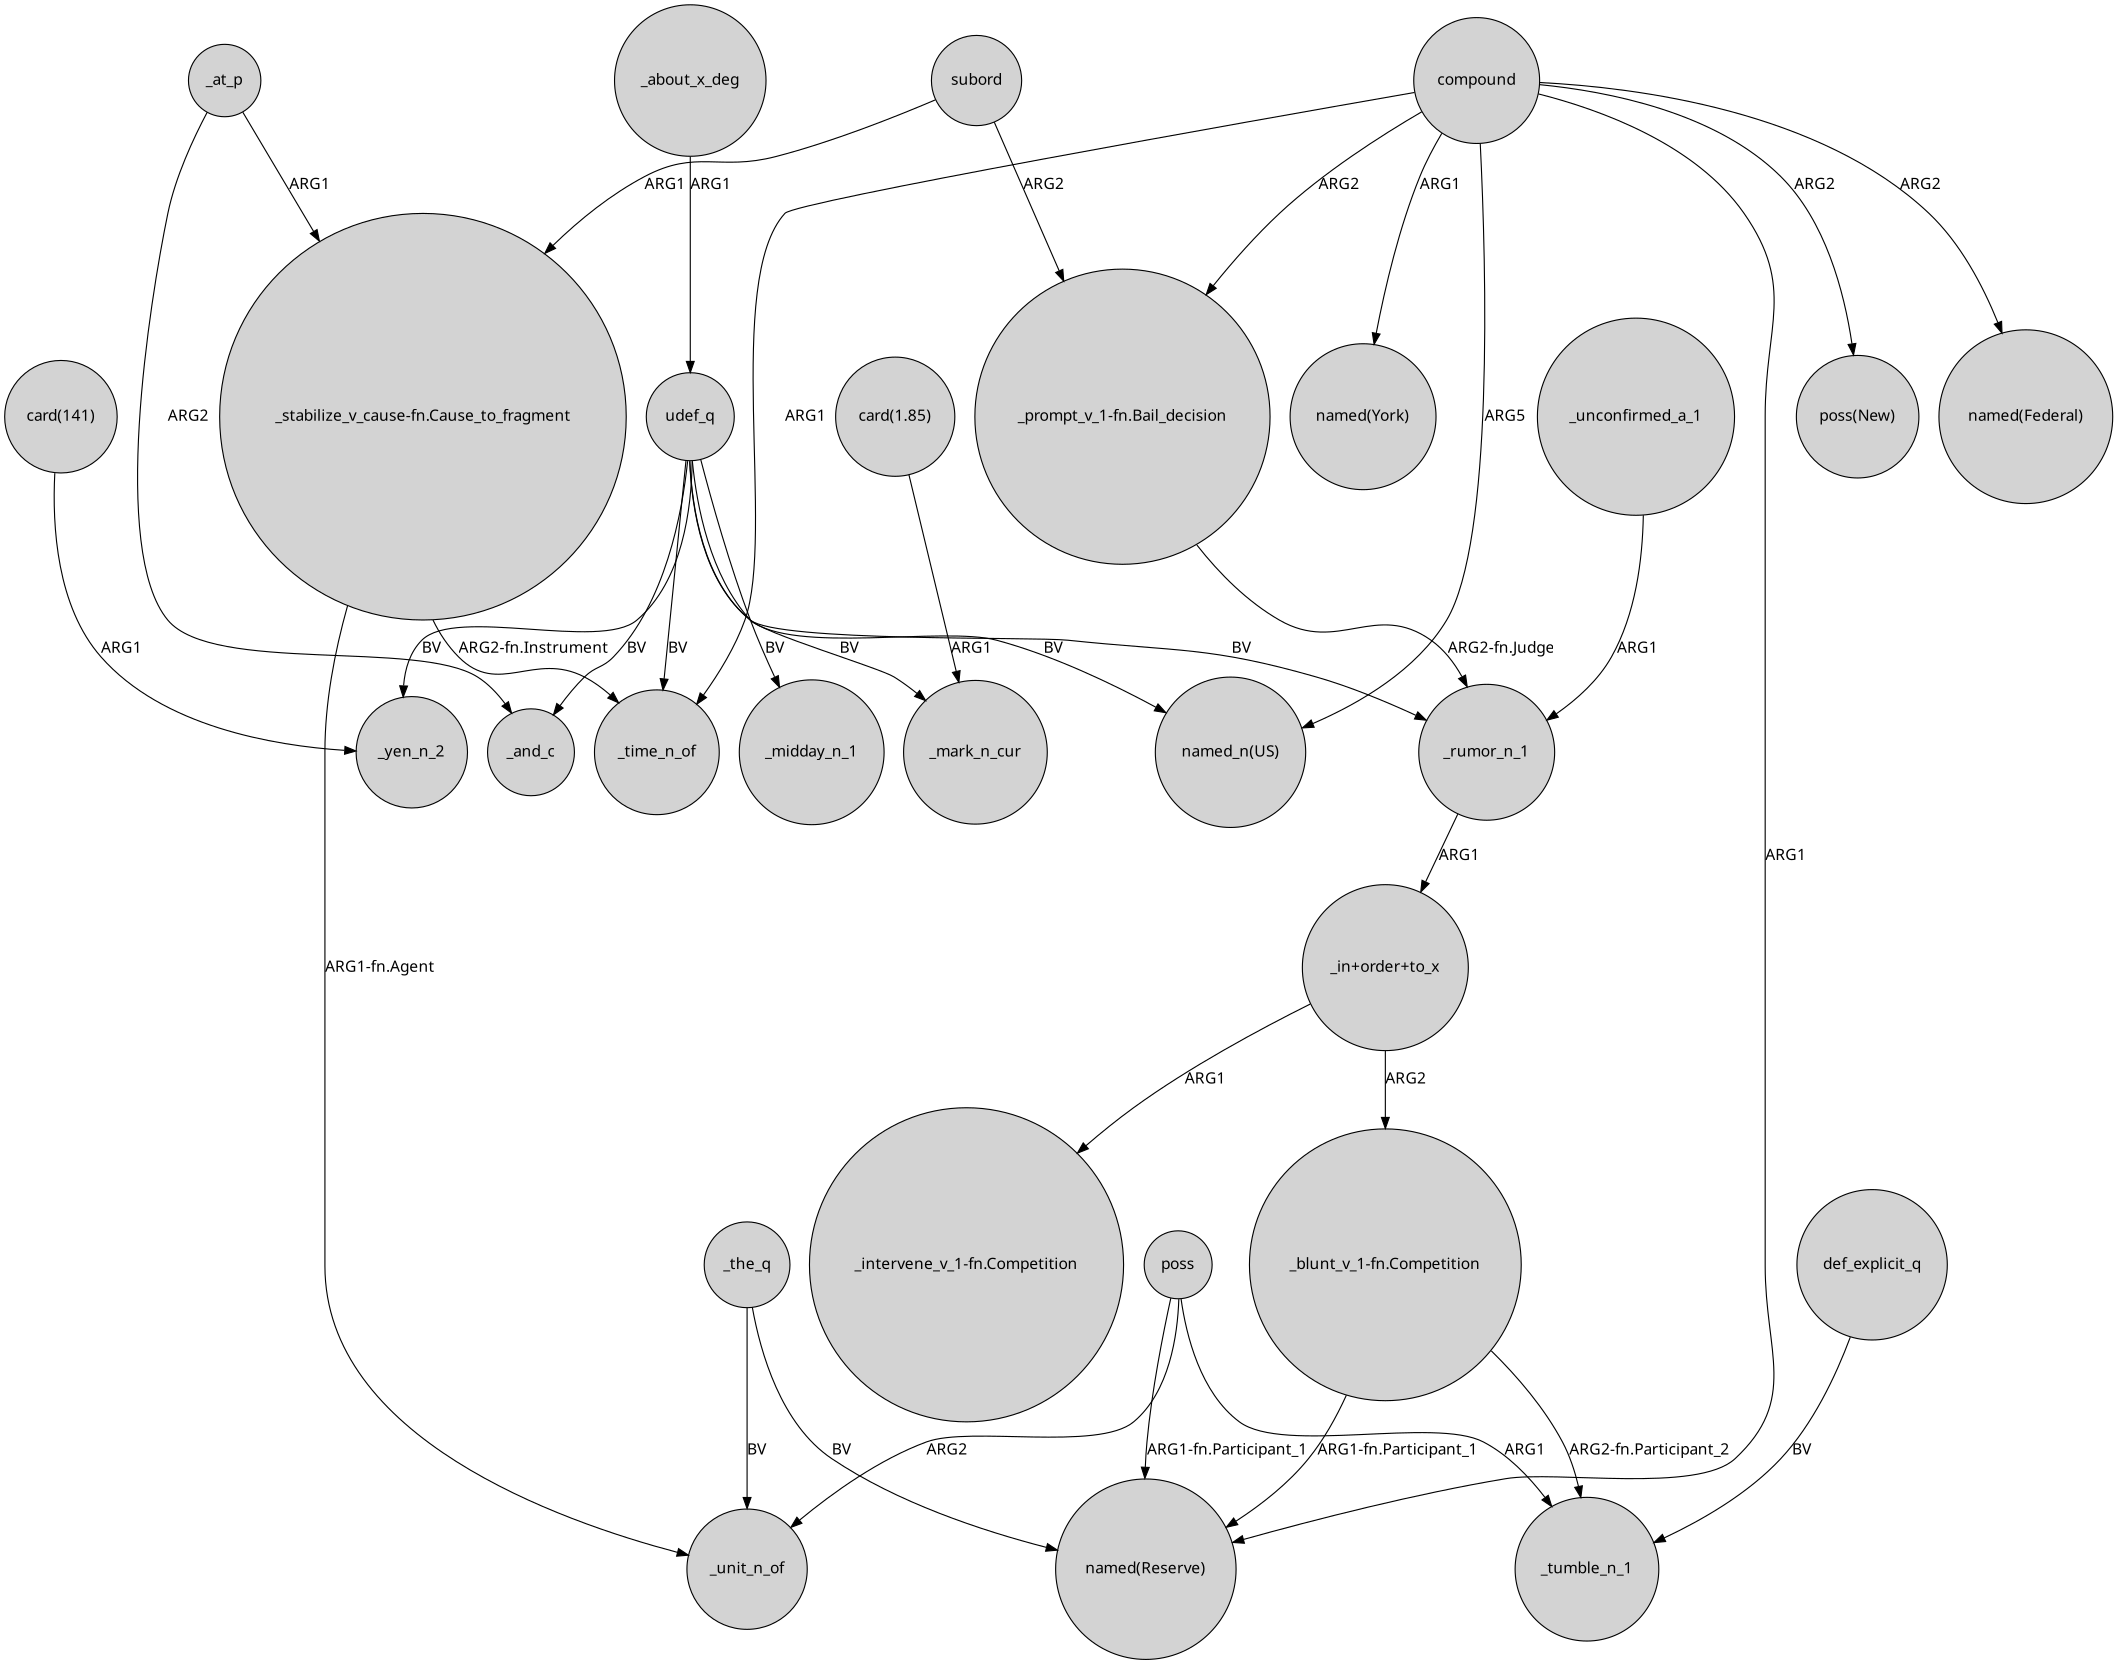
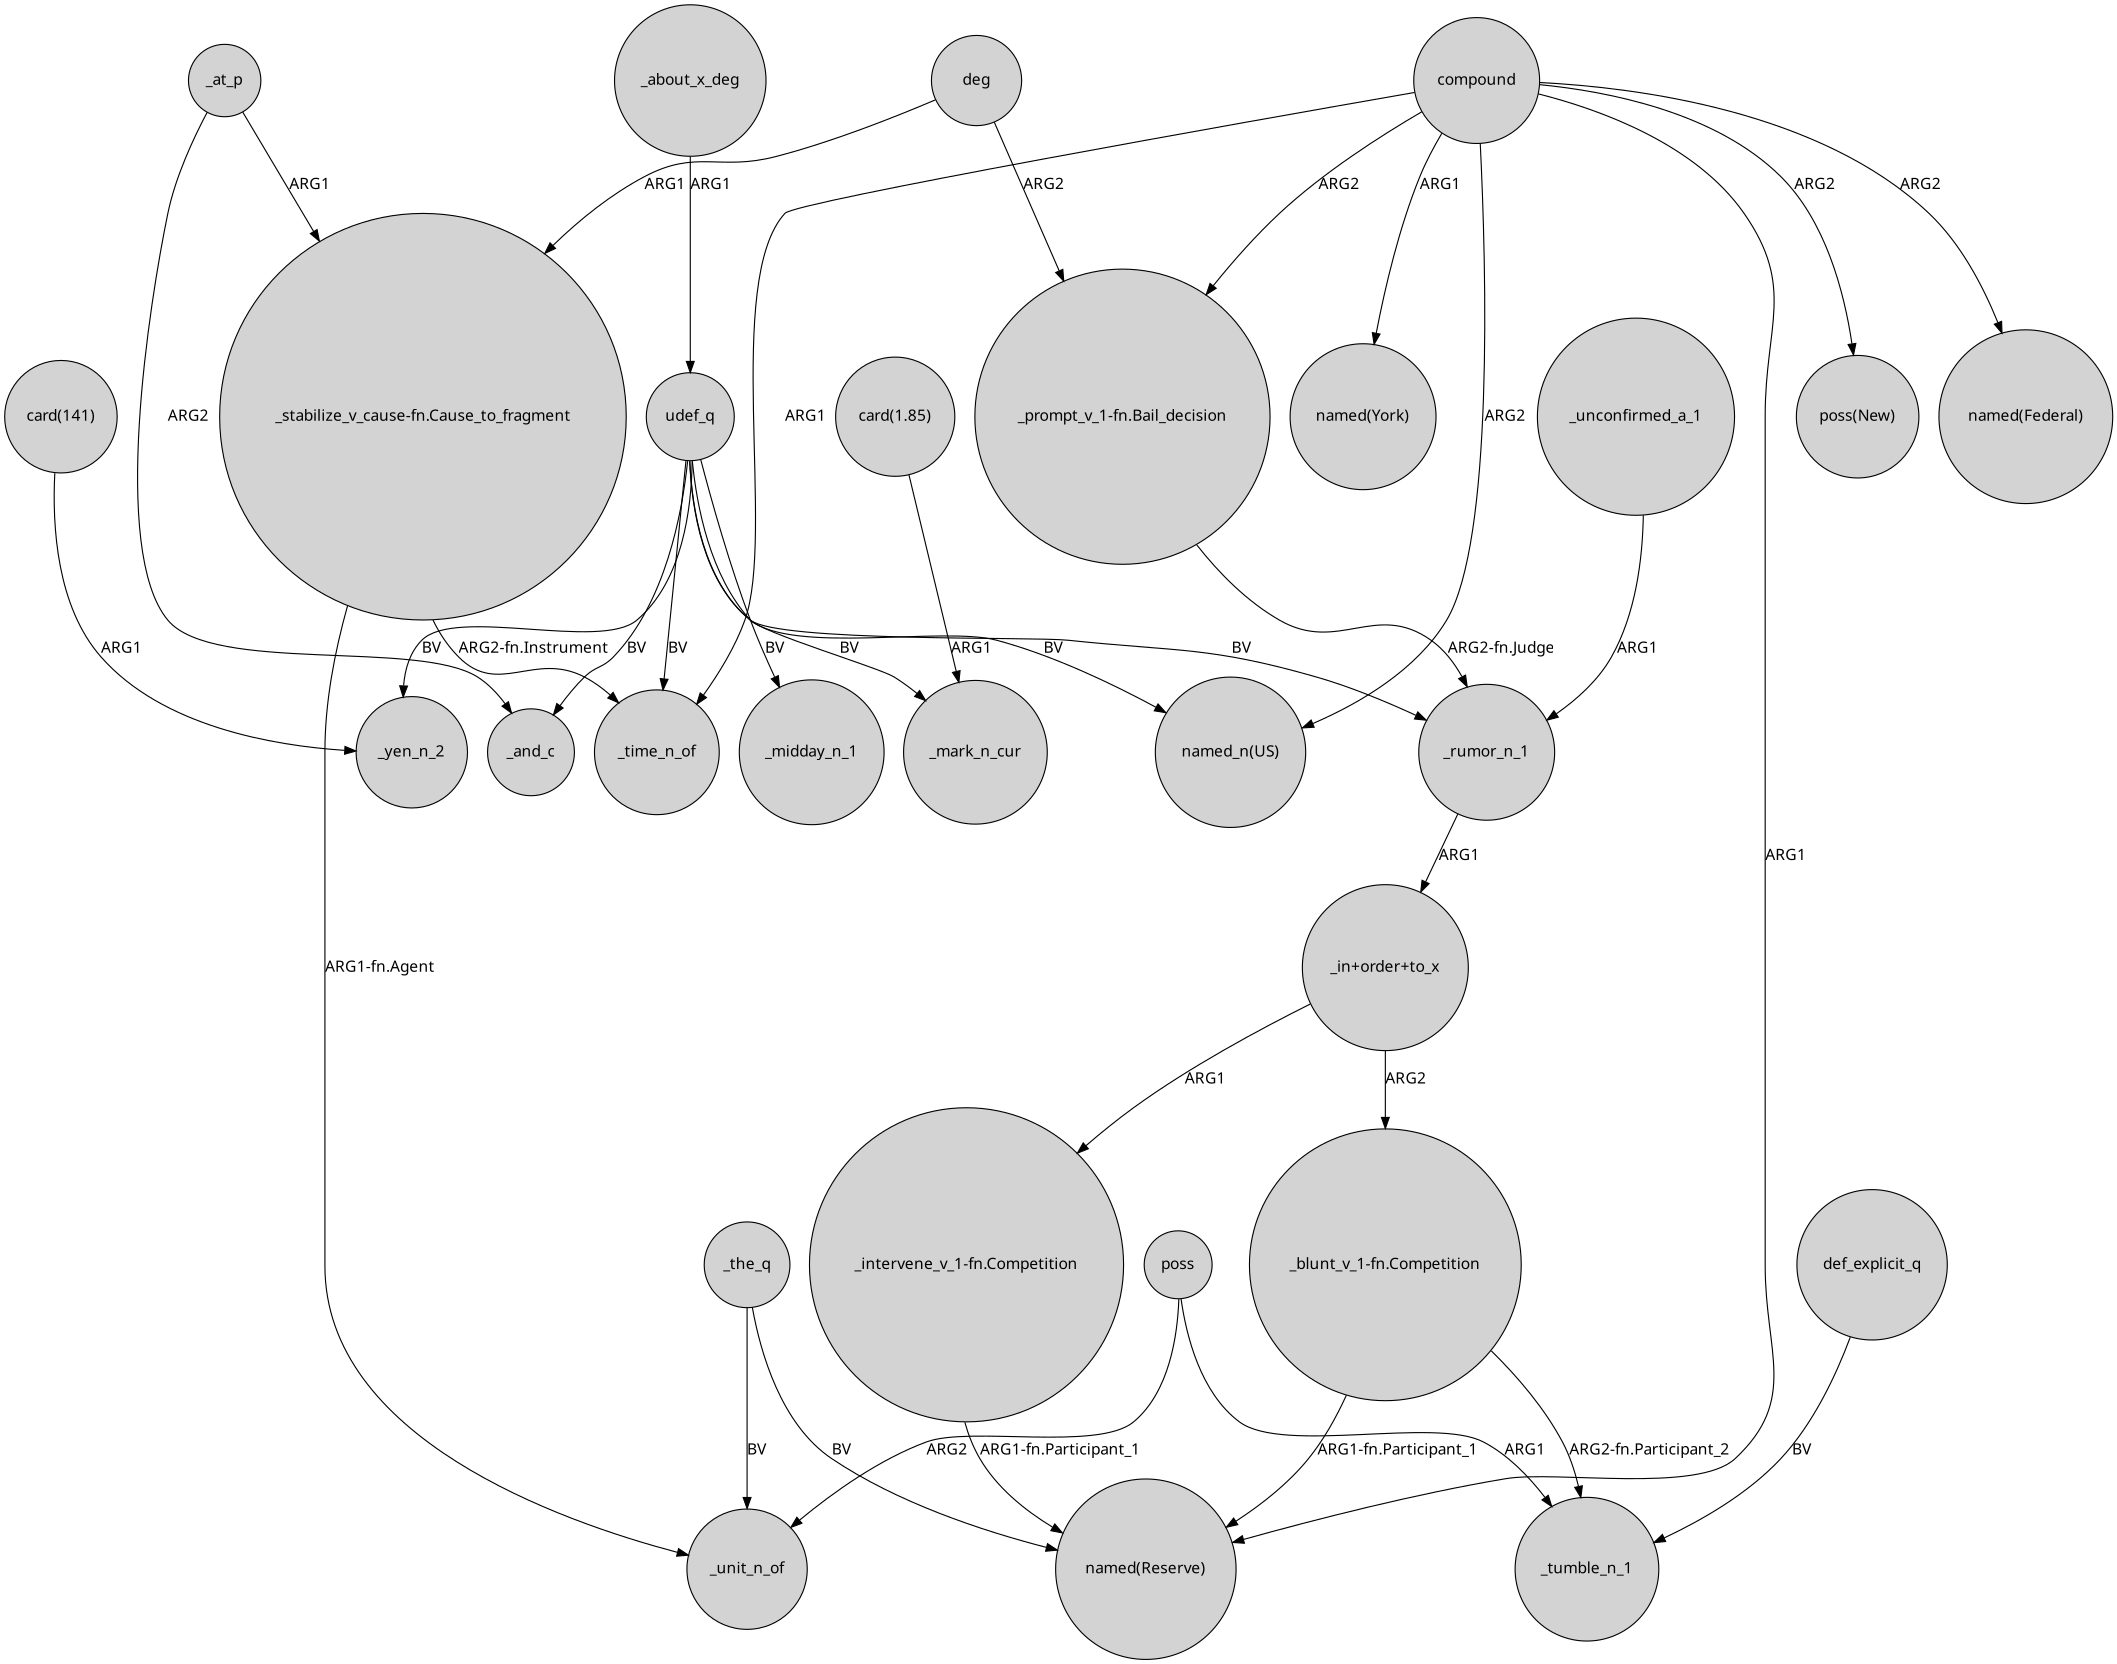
node "subord": label "subord" -> "deg"
edge "compound" -> "named_n(US)": label "ARG5" -> "ARG2"
edge "poss" -> "named(Reserve)": now "_intervene_v_1-fn.Competition" -> "named(Reserve)"
